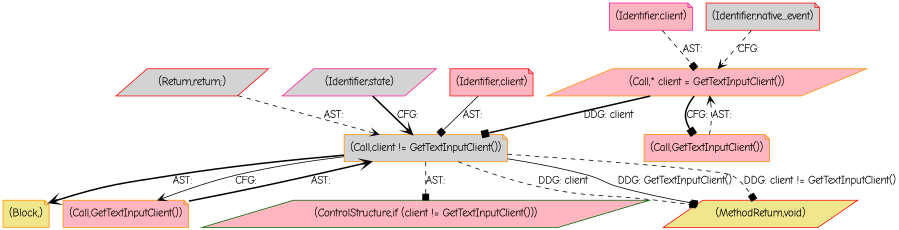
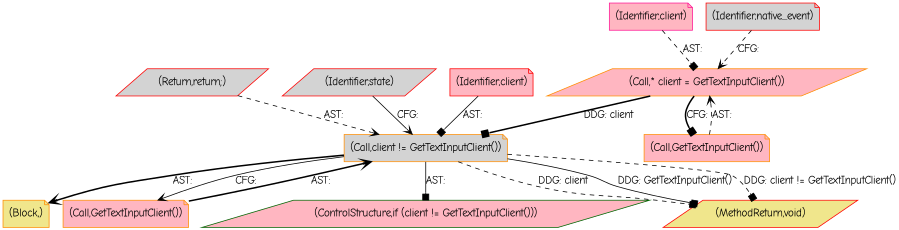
node "(Identifier,state)": color deeppink -> red
edge "(Identifier,state)" -> "(Call,client != GetTextInputClient())": style bold -> solid
edge "(Call,client != GetTextInputClient())" -> "(ControlStructure,if (client != GetTextInputClient()))": style dashed -> solid
